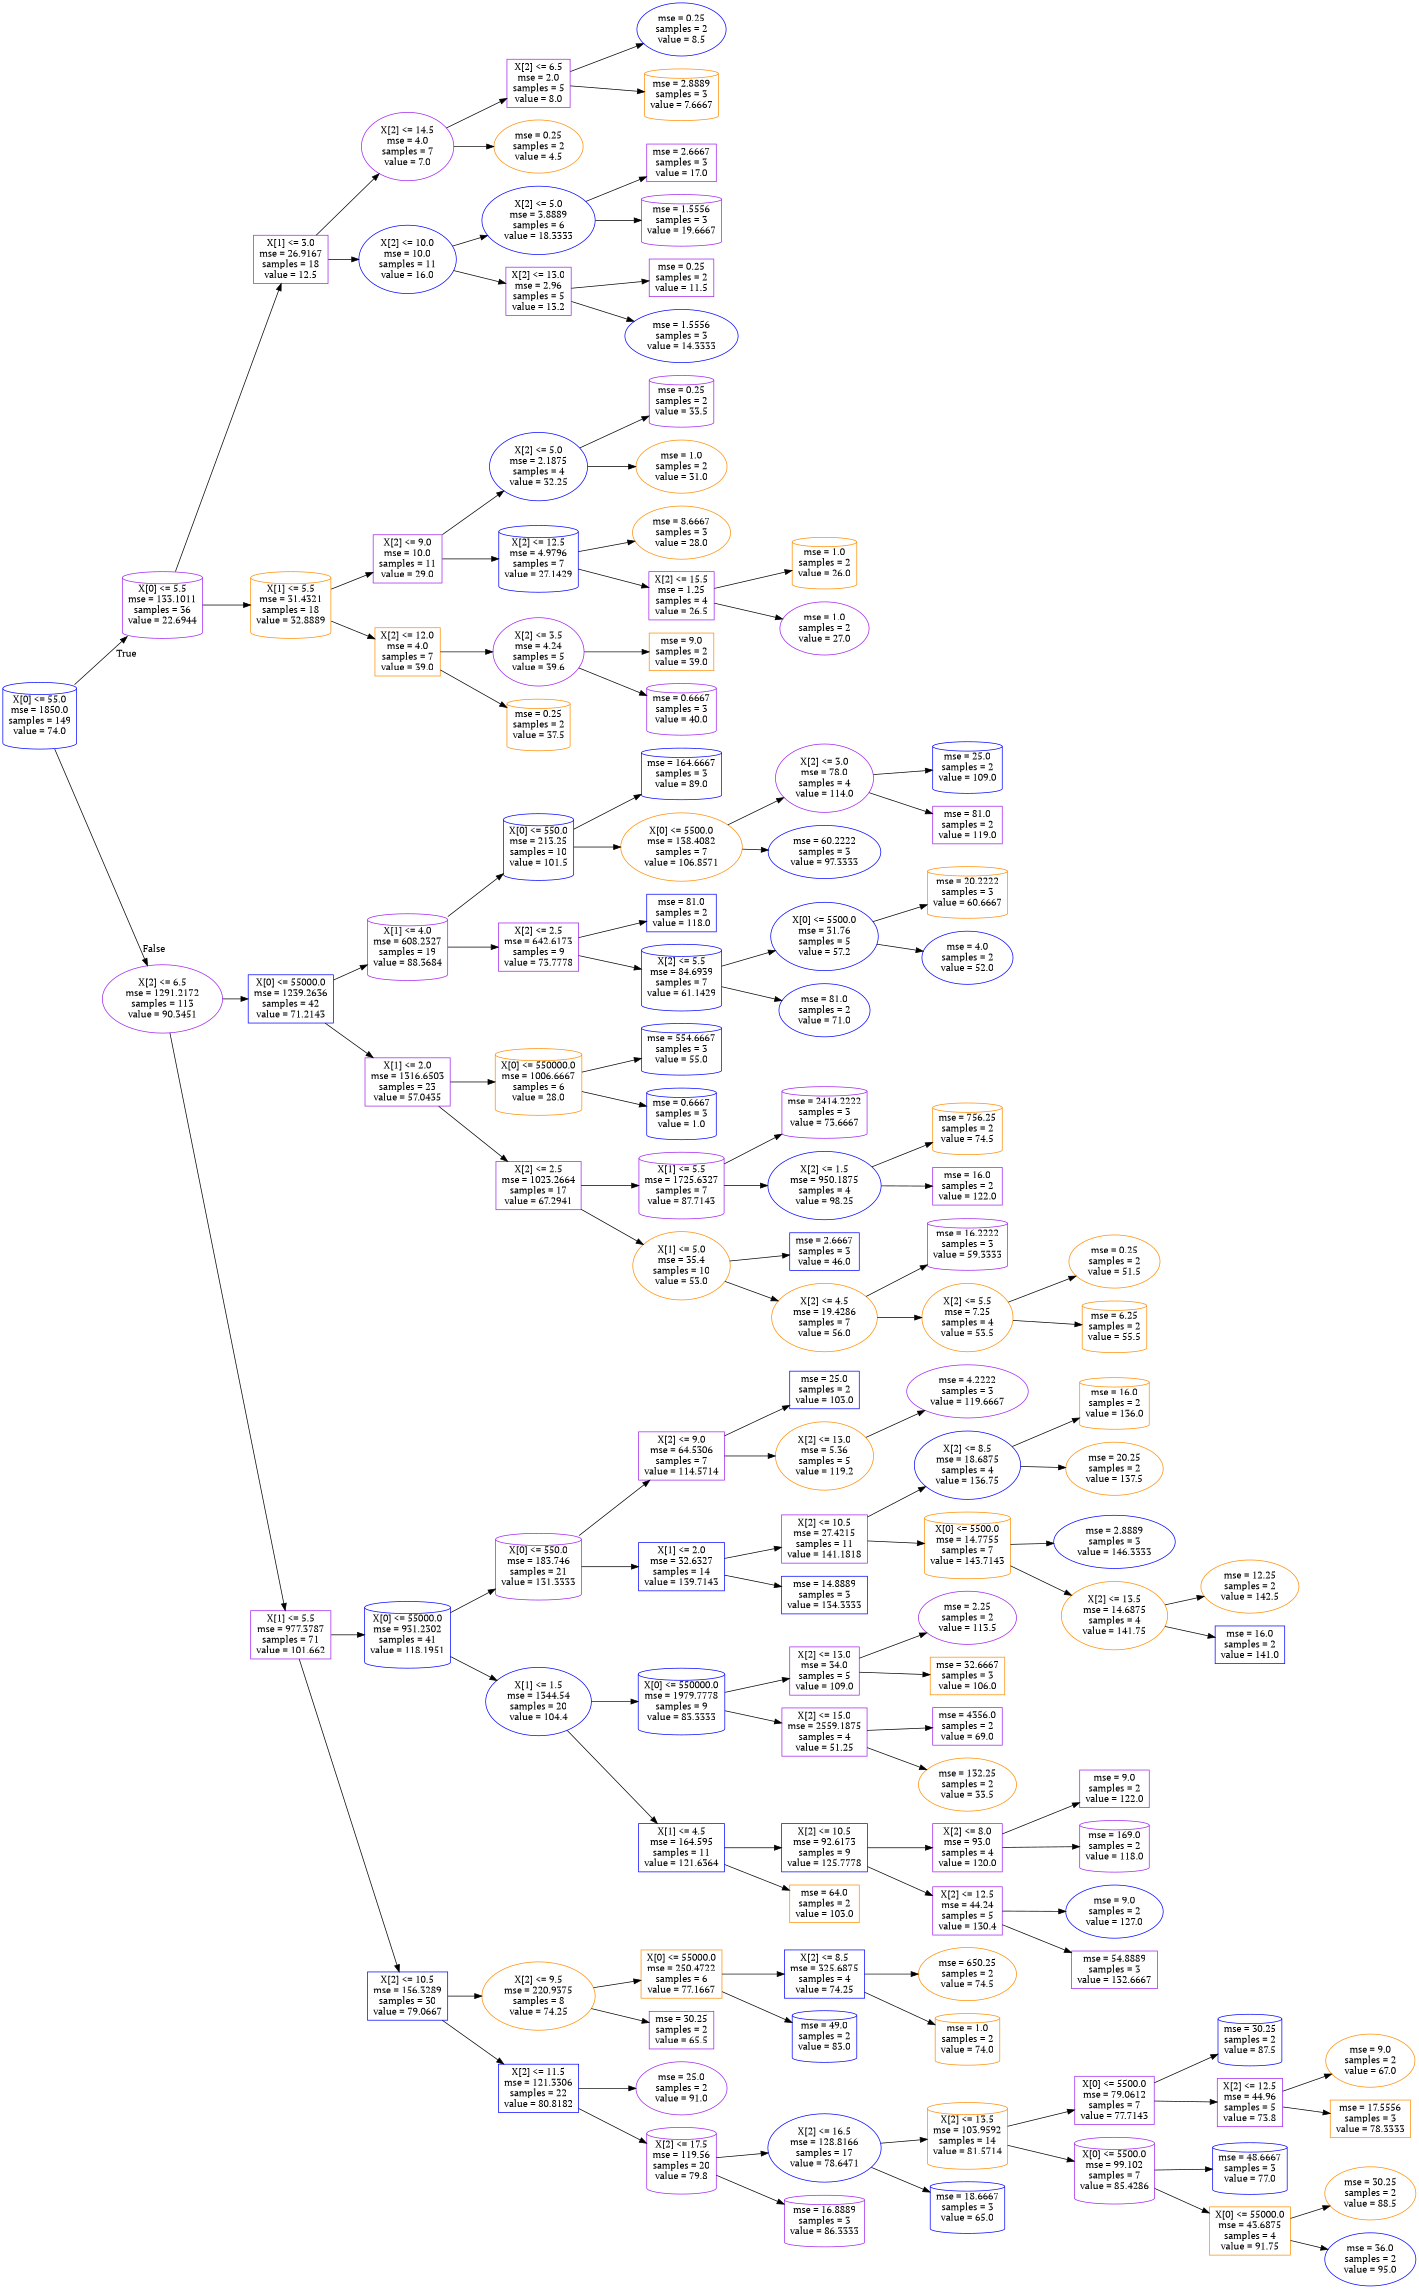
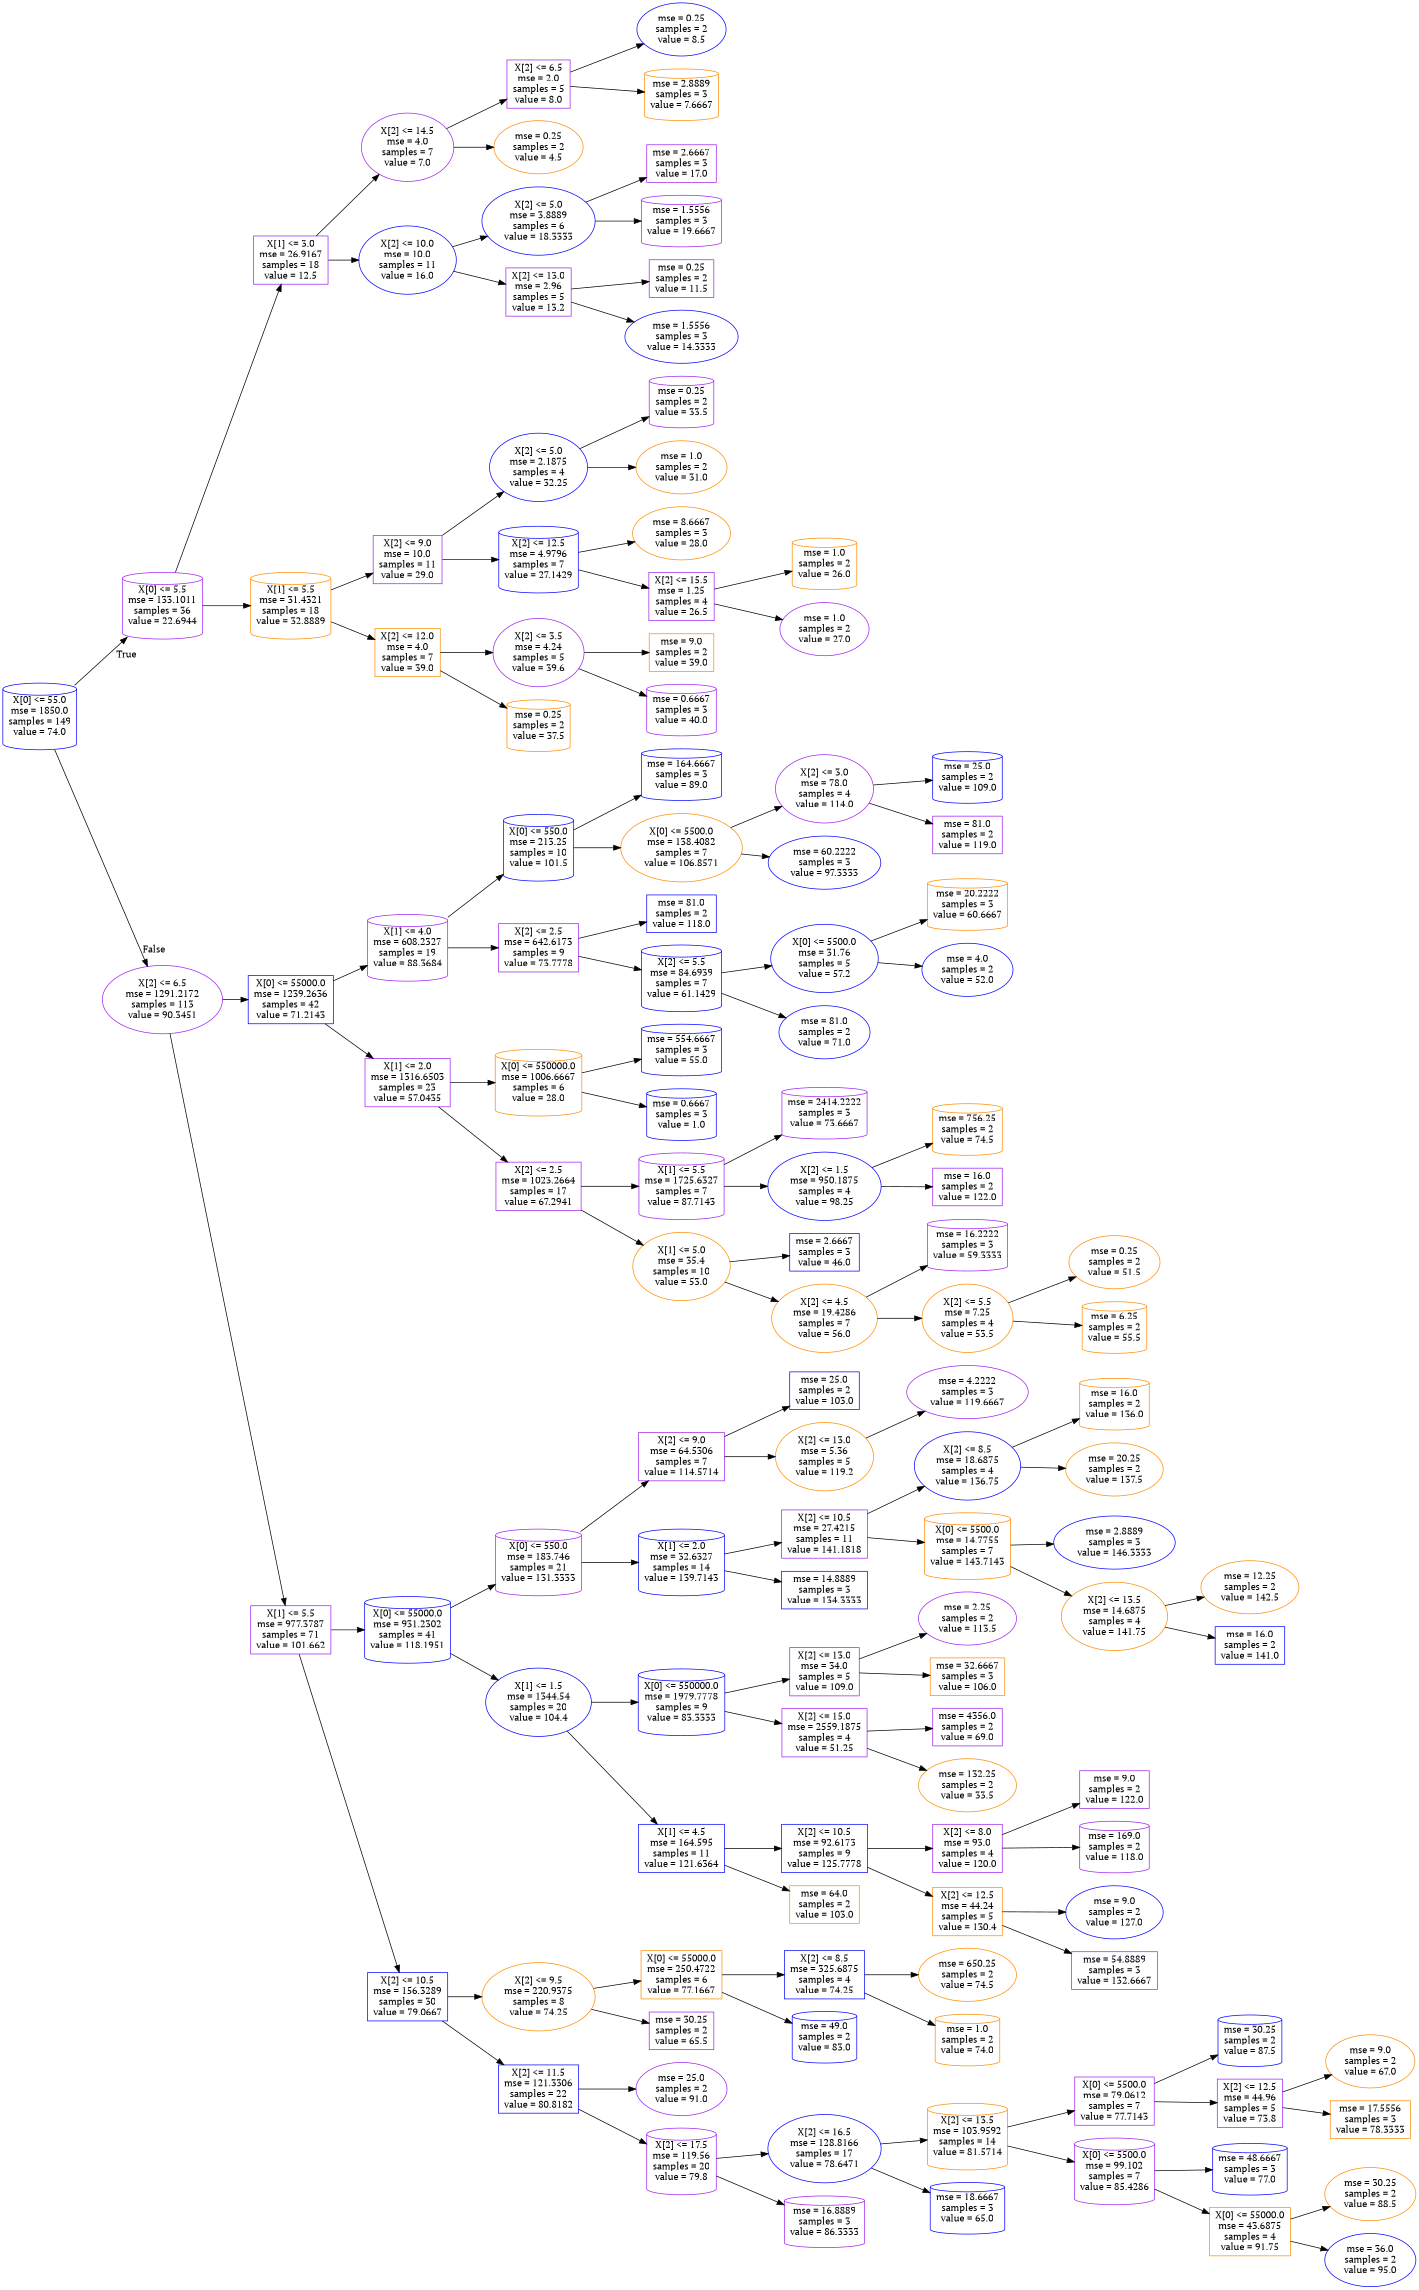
node "X[1] <= 2.0 mse = 32.6327 samples = 14 value = 139.7143": shape box -> cylinder
node "X[2] <= 12.5 mse = 44.24 samples = 5 value = 130.4": color purple -> darkorange
